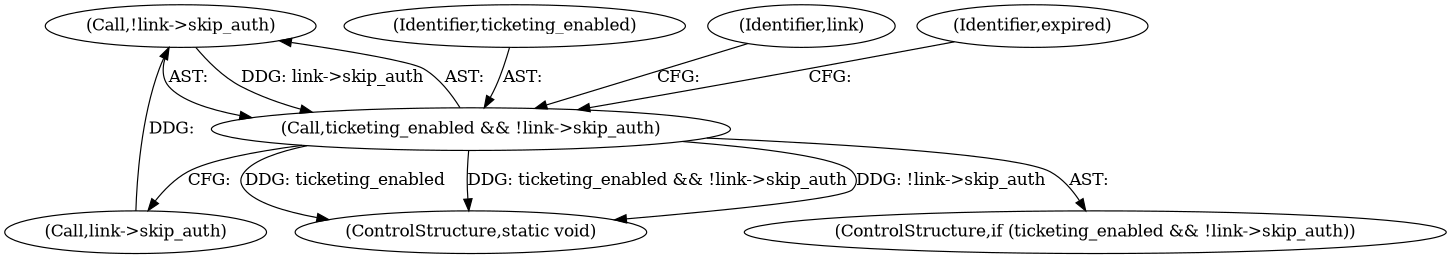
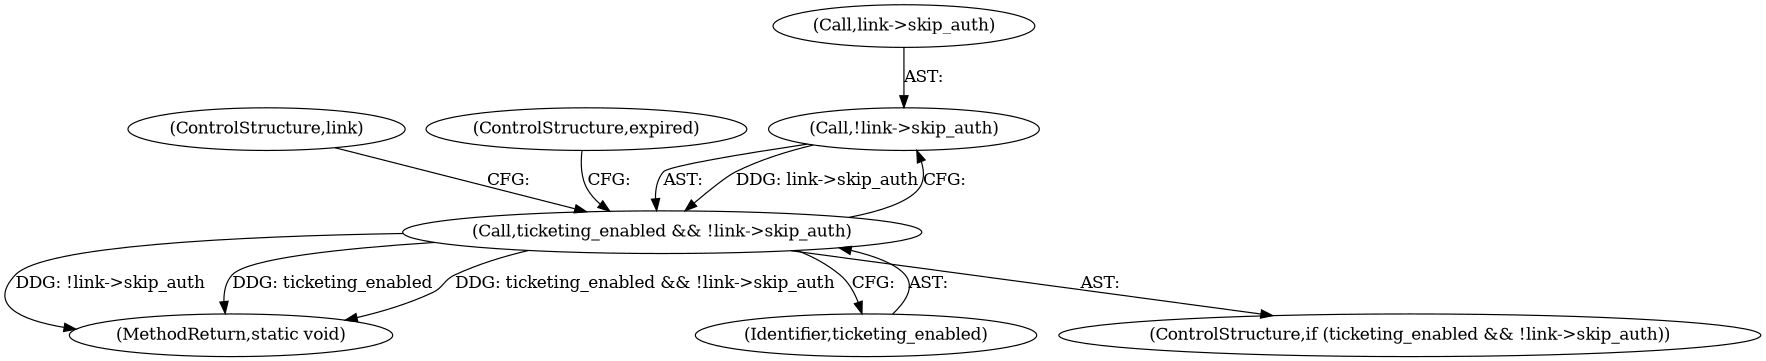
node "(Identifier,link)": label "(Identifier,link)" -> "(ControlStructure,link)"
node "(Identifier,expired)": label "(Identifier,expired)" -> "(ControlStructure,expired)"
edge "(Call,ticketing_enabled && !link->skip_auth)" -> "(Call,!link->skip_auth)": label "AST: " -> "CFG: "
edge "(Call,link->skip_auth)" -> "(Call,!link->skip_auth)": label "DDG: " -> "AST: "
edge "(Call,ticketing_enabled && !link->skip_auth)" -> "(Call,link->skip_auth)": now "(Call,ticketing_enabled && !link->skip_auth)" -> "(Identifier,ticketing_enabled)"
node "(ControlStructure,static void)": label "(ControlStructure,static void)" -> "(MethodReturn,static void)"
